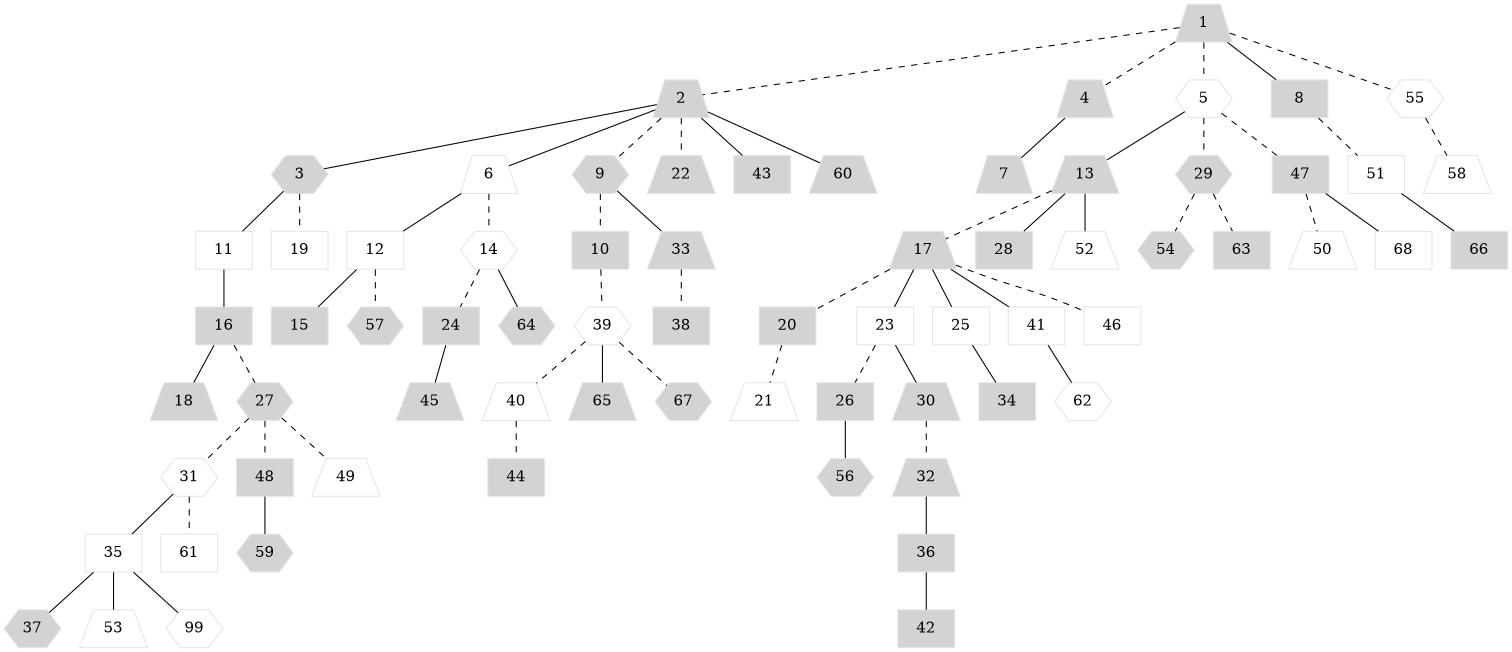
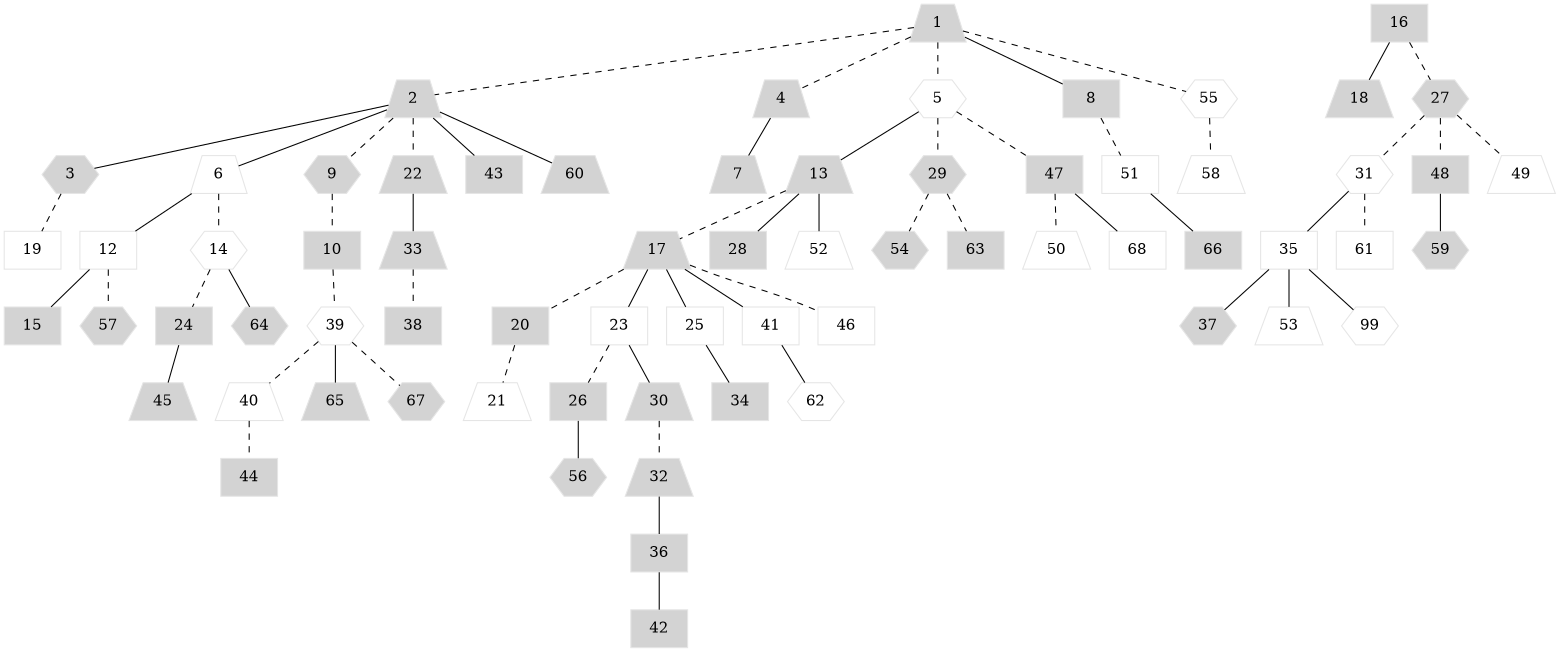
edge "9" -- "33": now "22" -- "33"
node "11": removed
